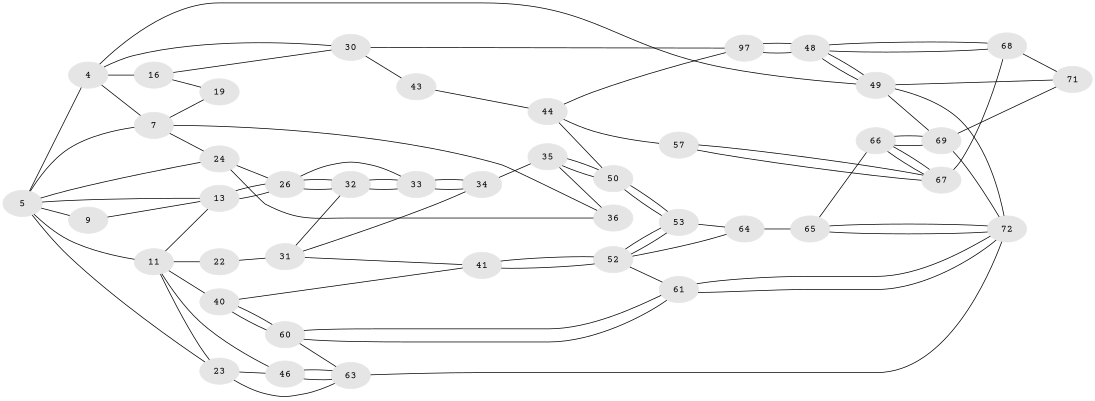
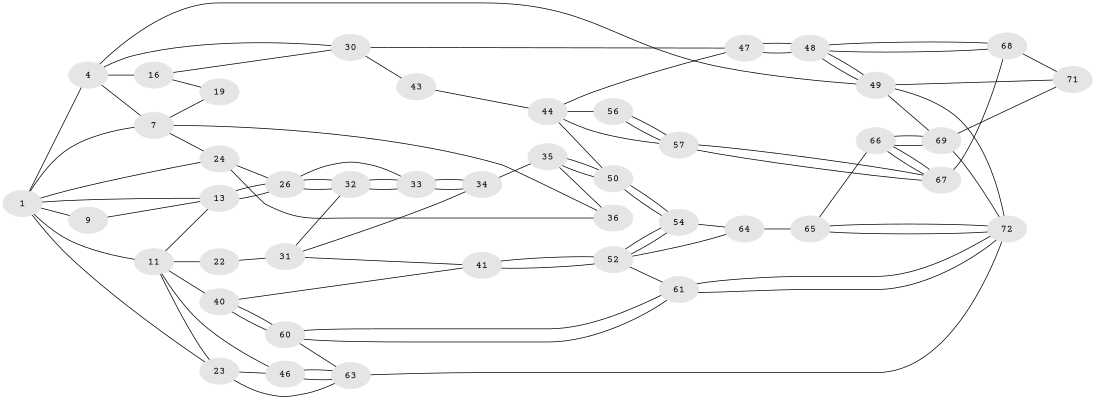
node "97": label "97" -> "47"
node "56": added
node "5": label "5" -> "1"
node "53": label "53" -> "54"
